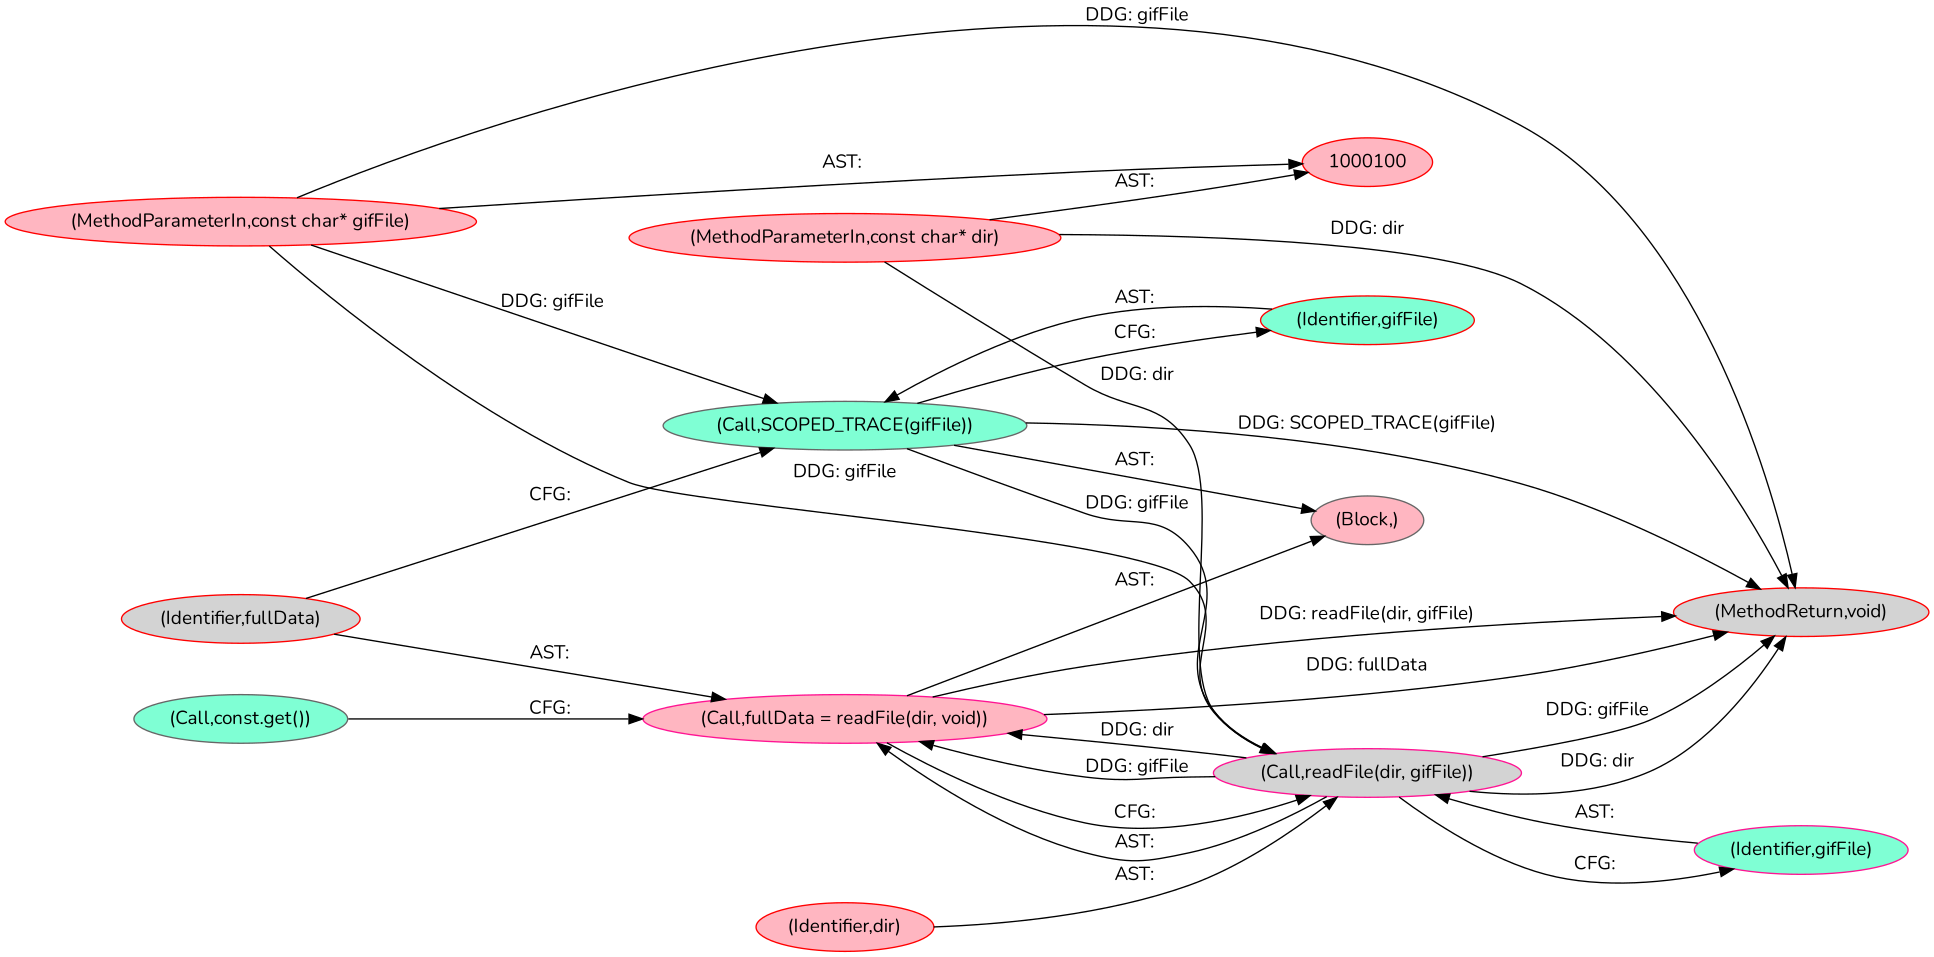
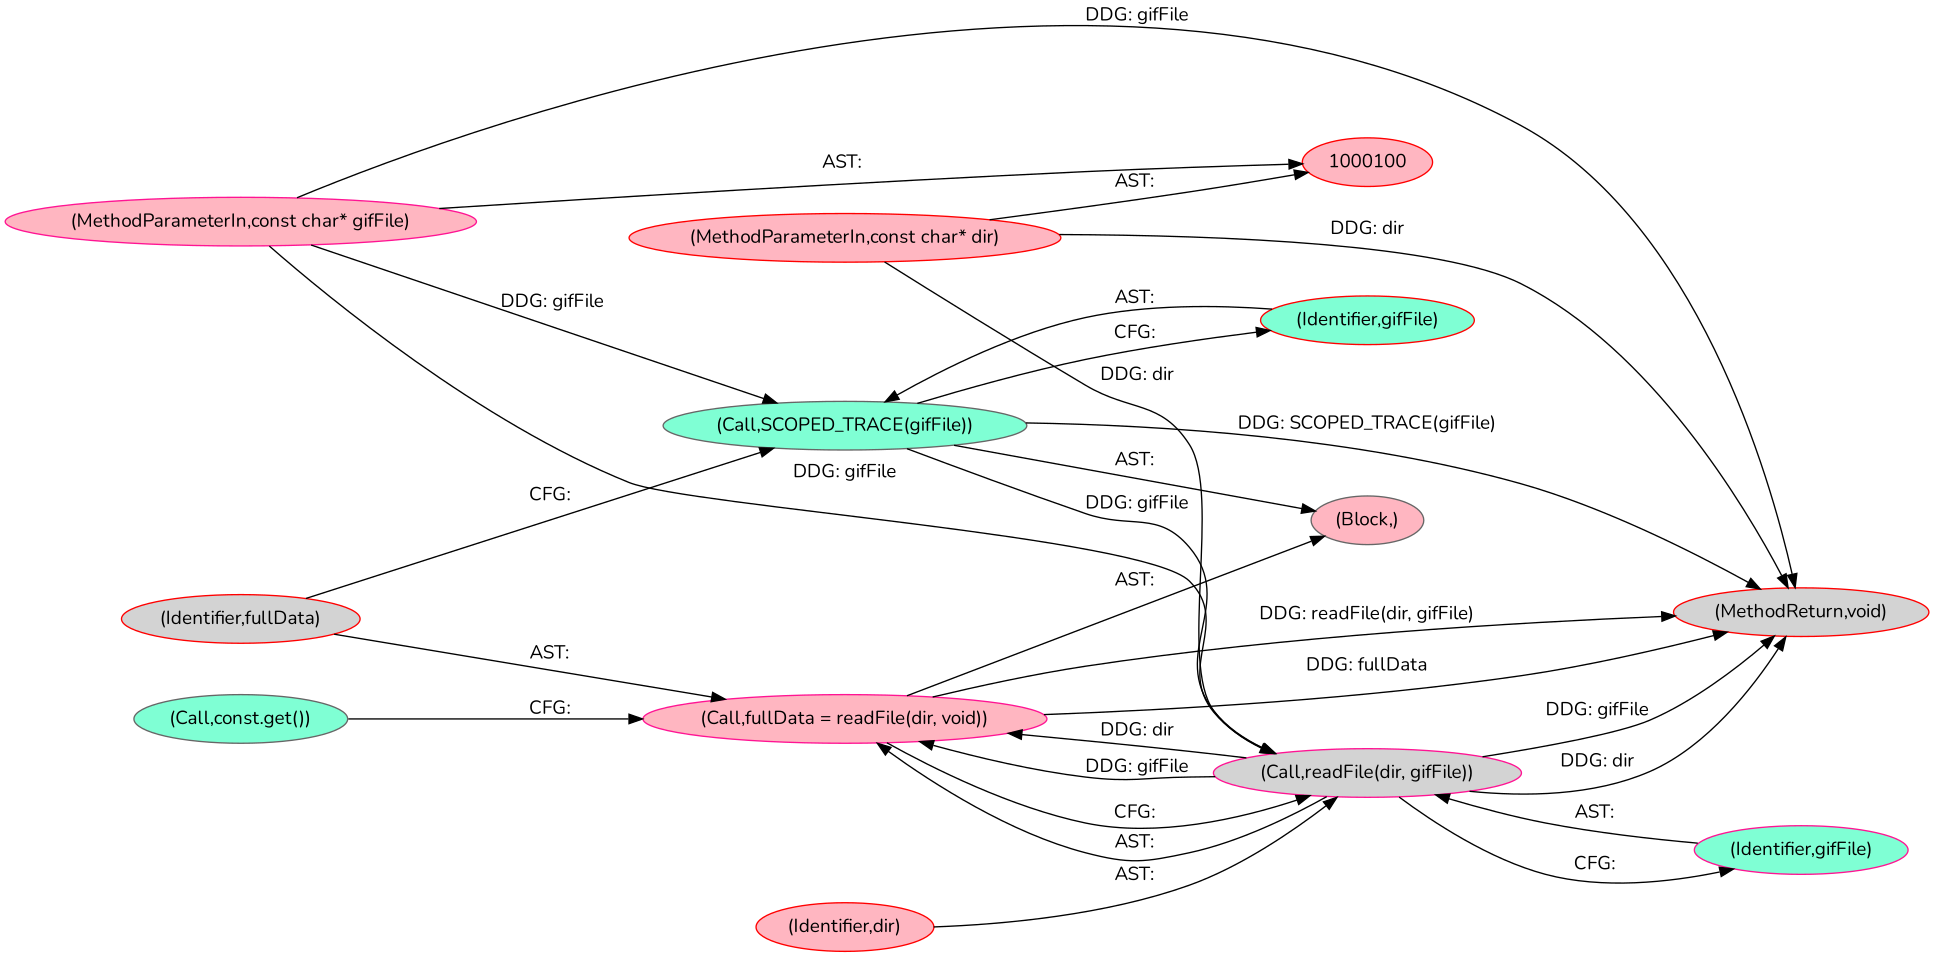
node "(MethodParameterIn,const char* gifFile)": color red -> deeppink
